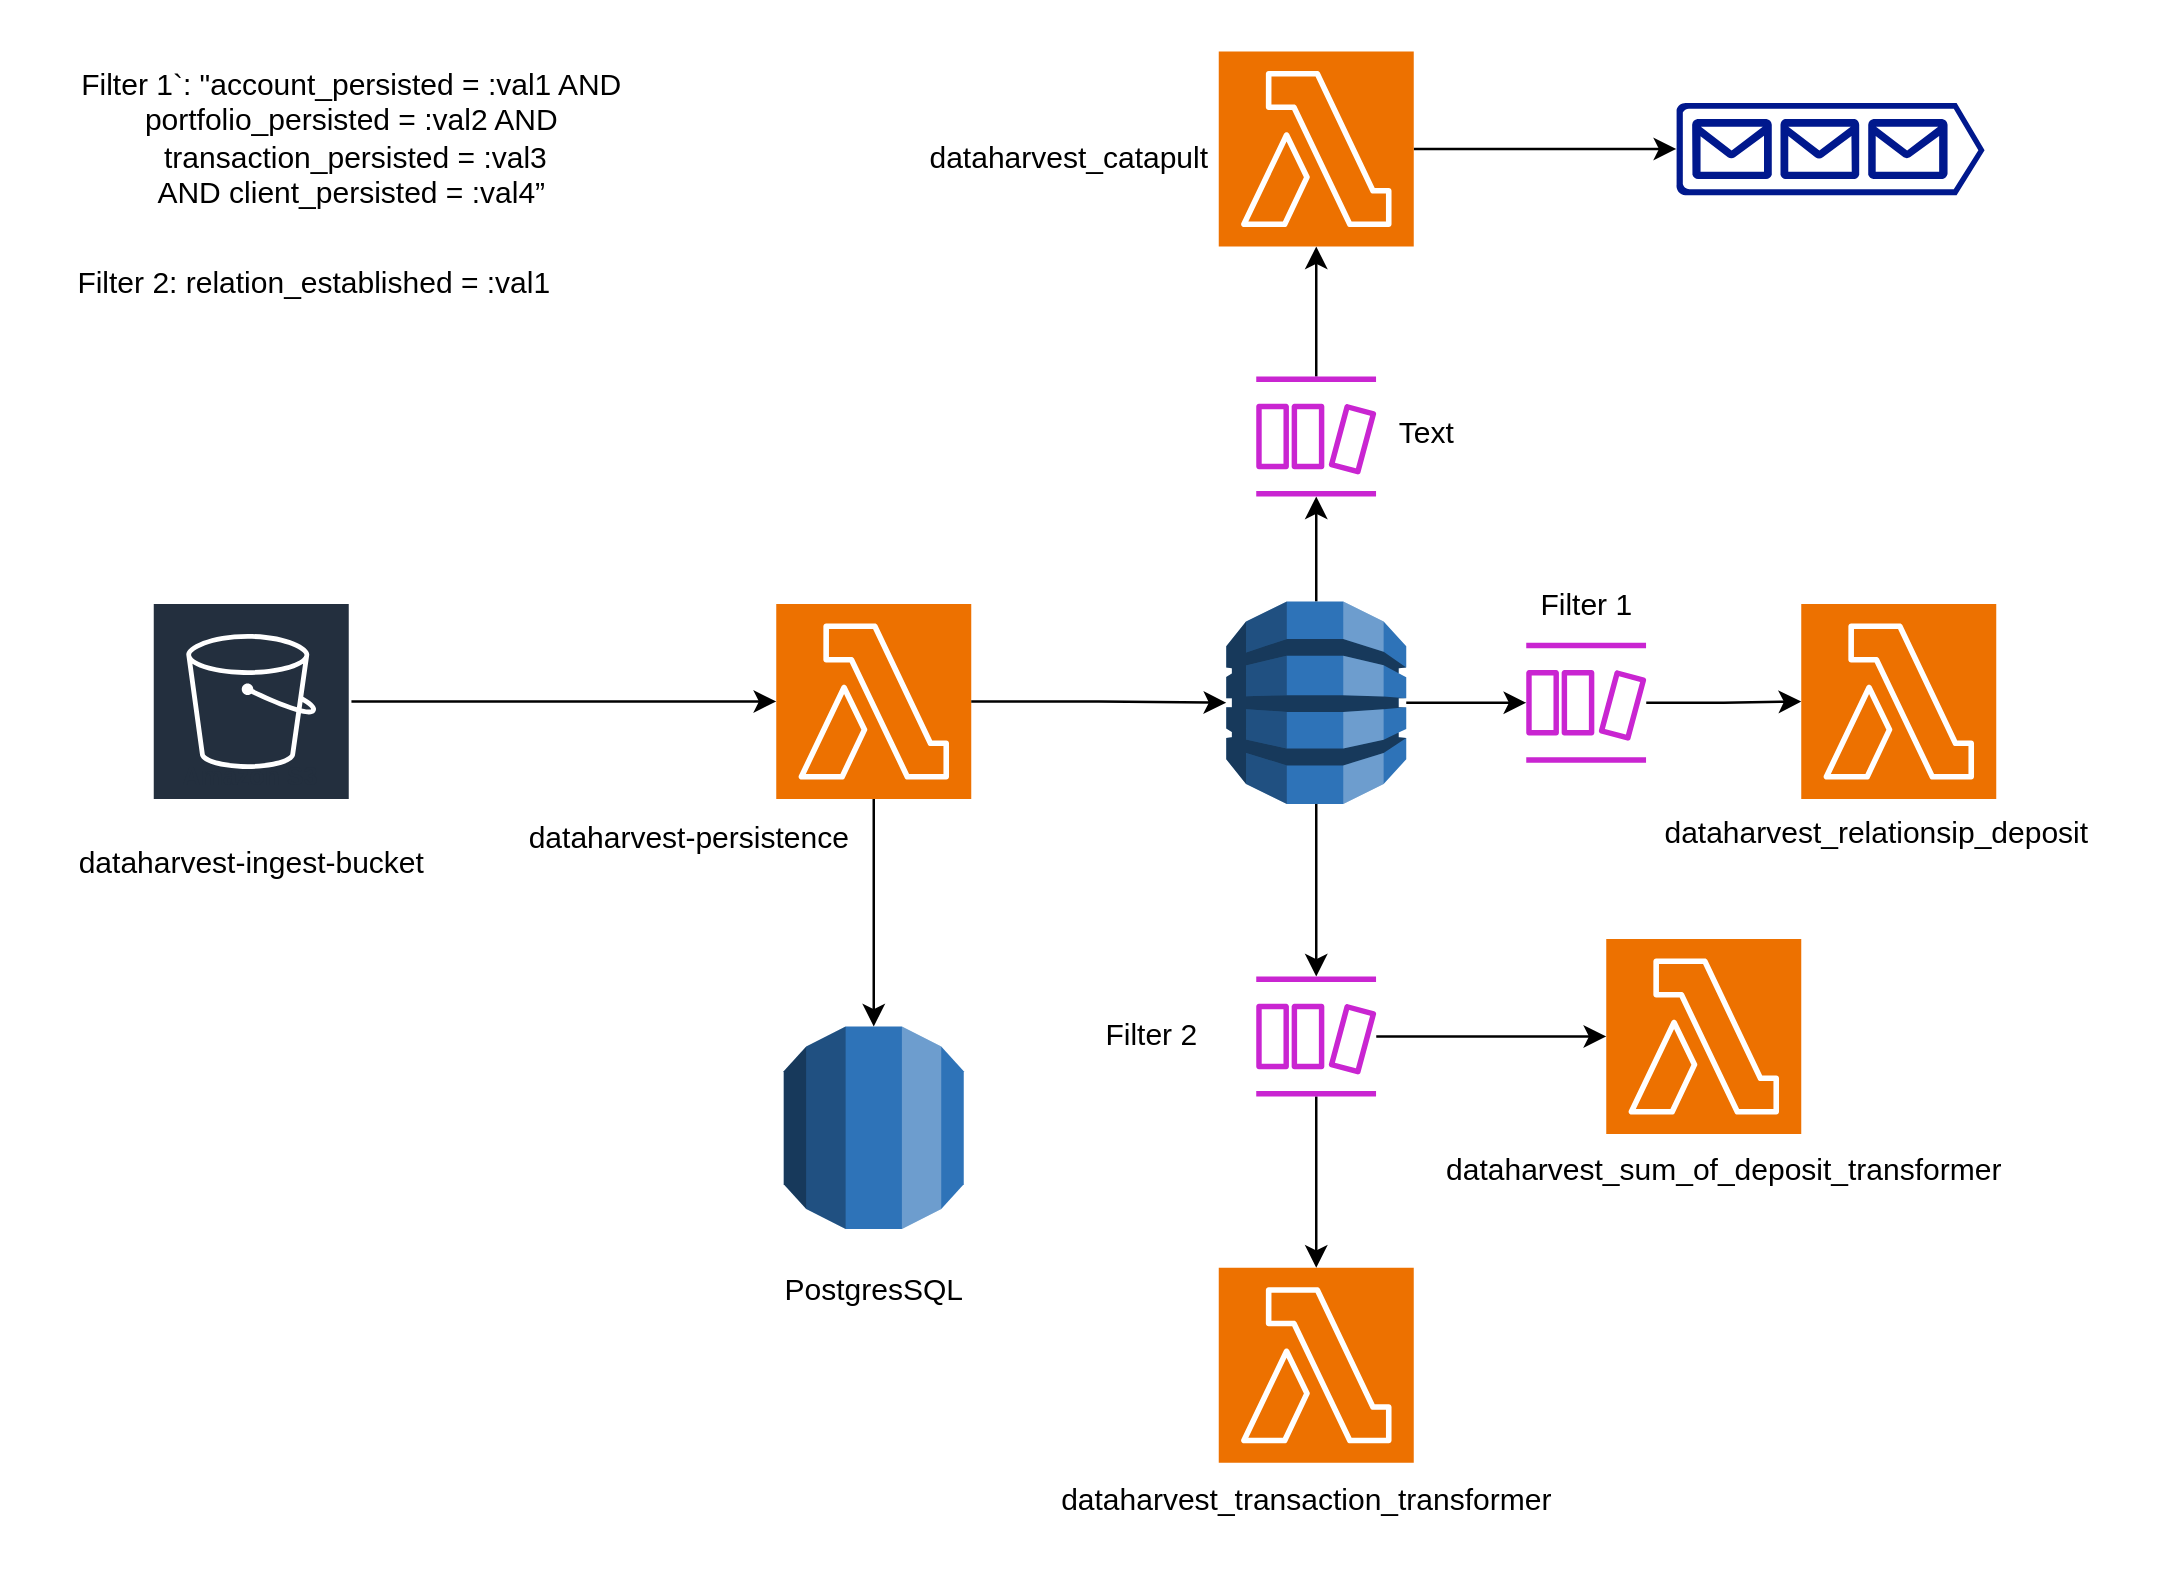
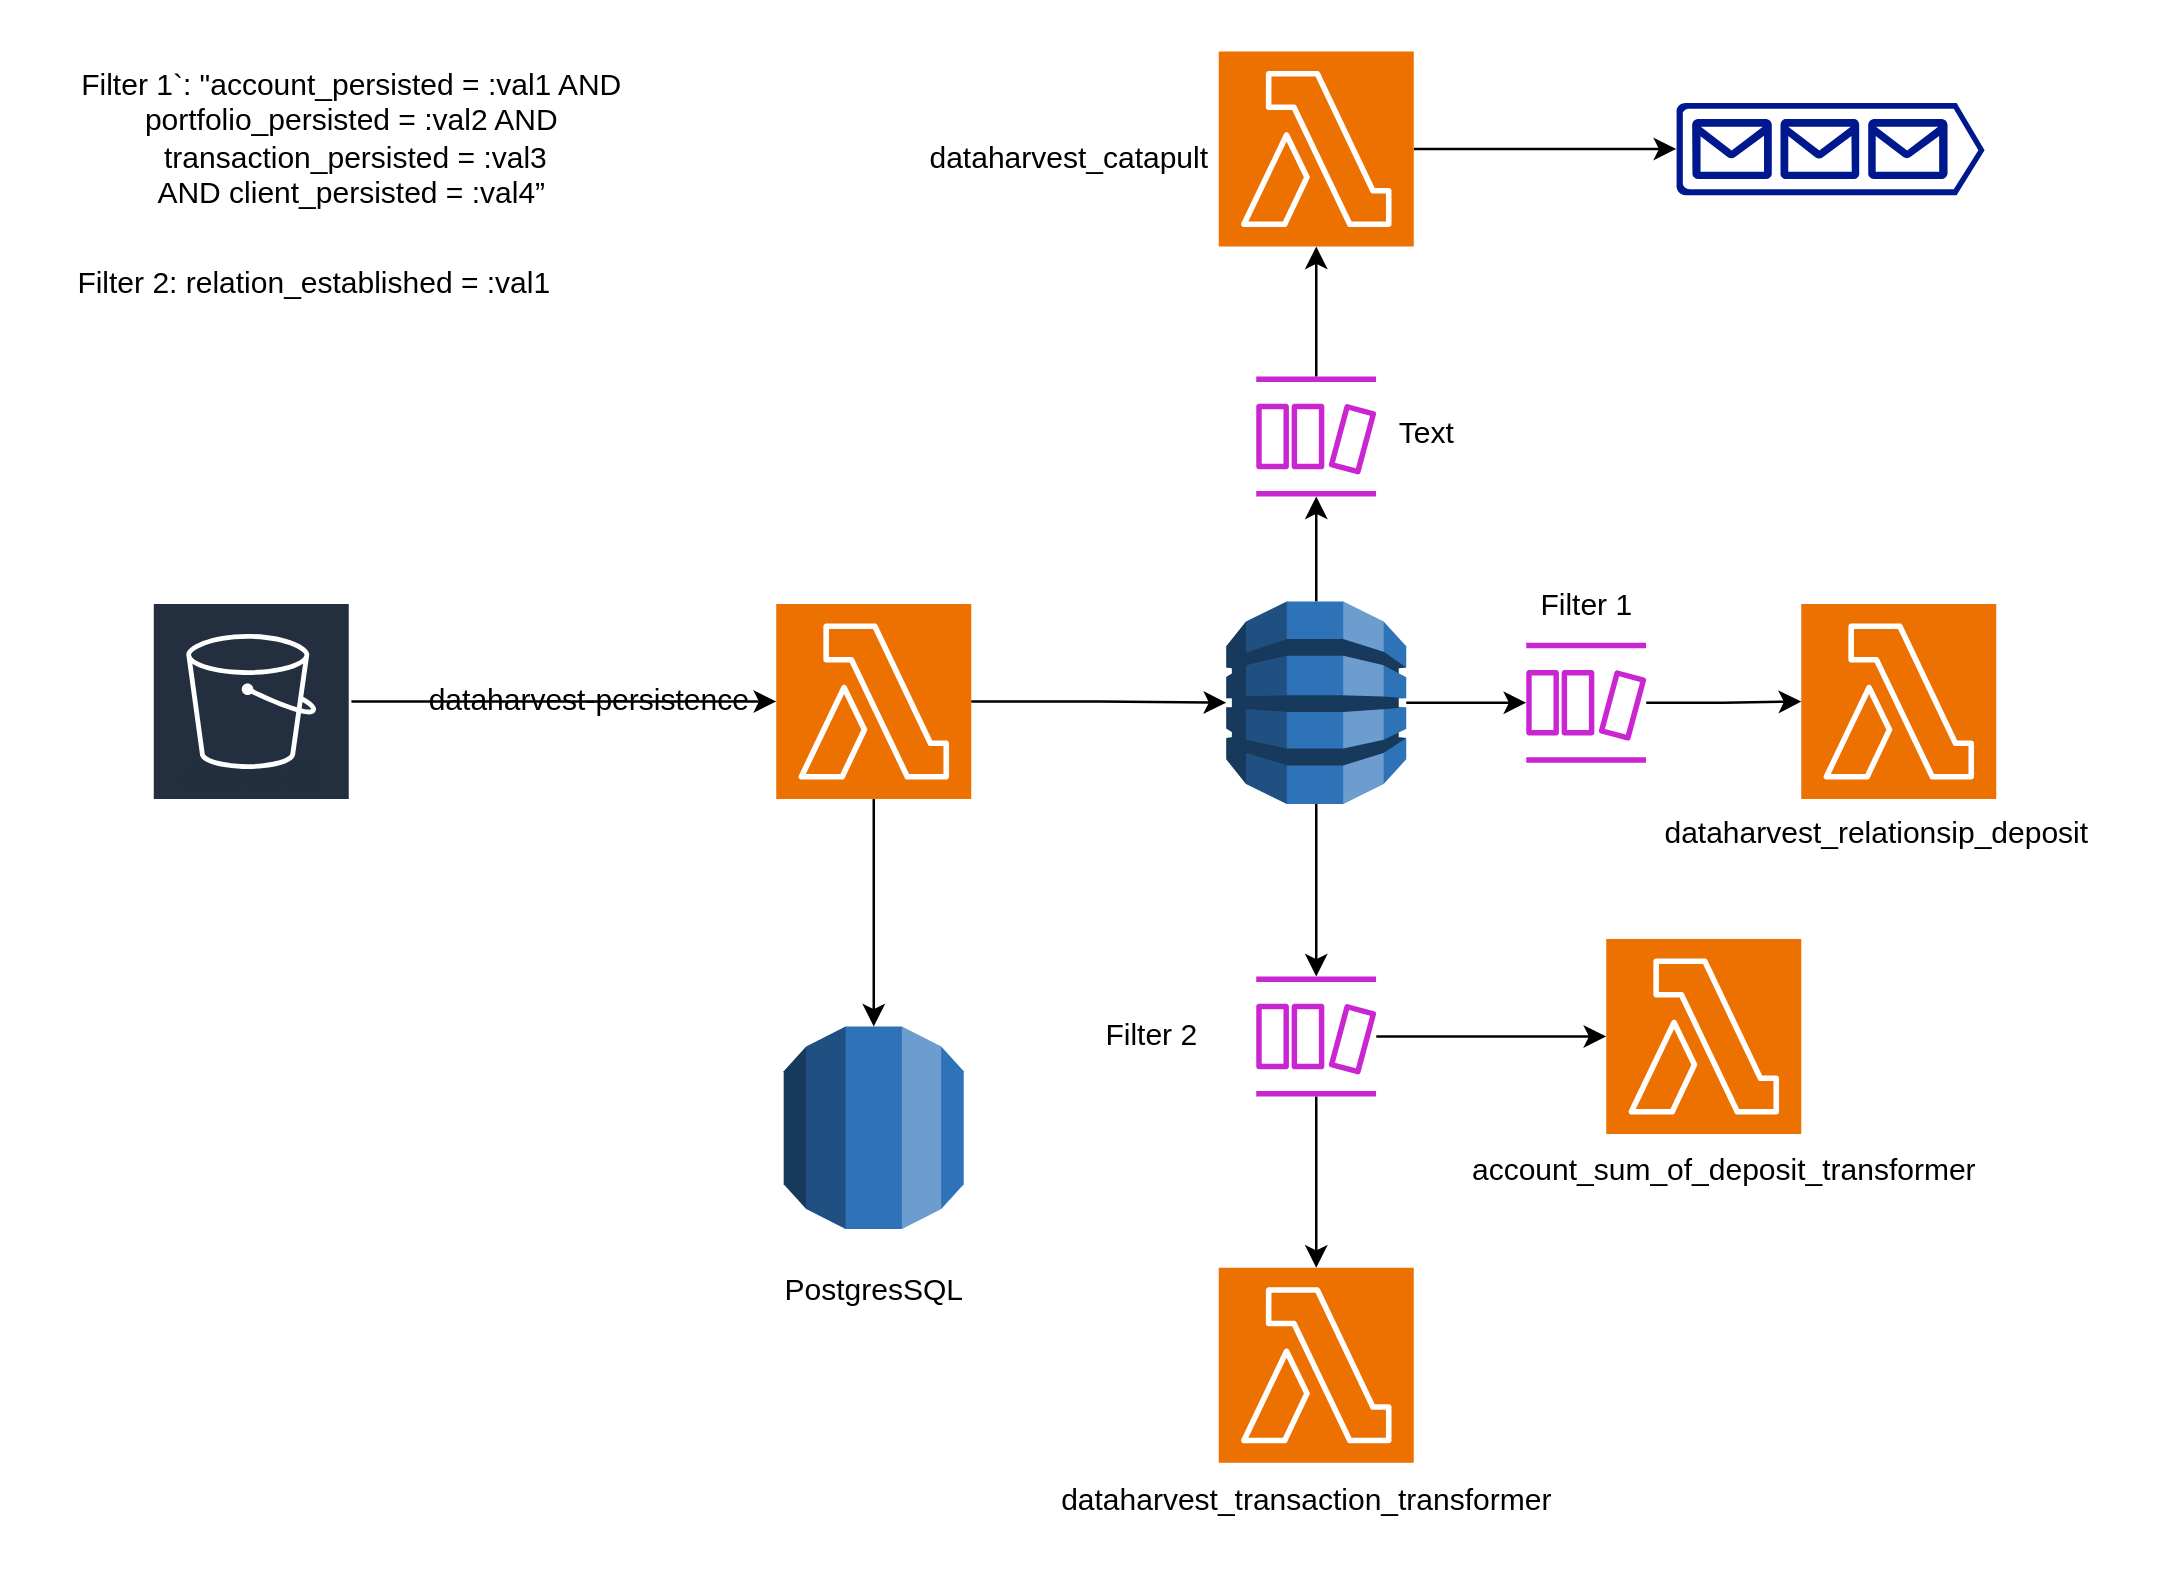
node "dataharvest-persistence": moved (689, 839) -> (589, 701)
node "dataharvest-ingest-bucket": removed
node "dataharvest_sum_of_deposit_transformer": label "dataharvest_sum_of_deposit_transformer" -> "account_sum_of_deposit_transformer"
